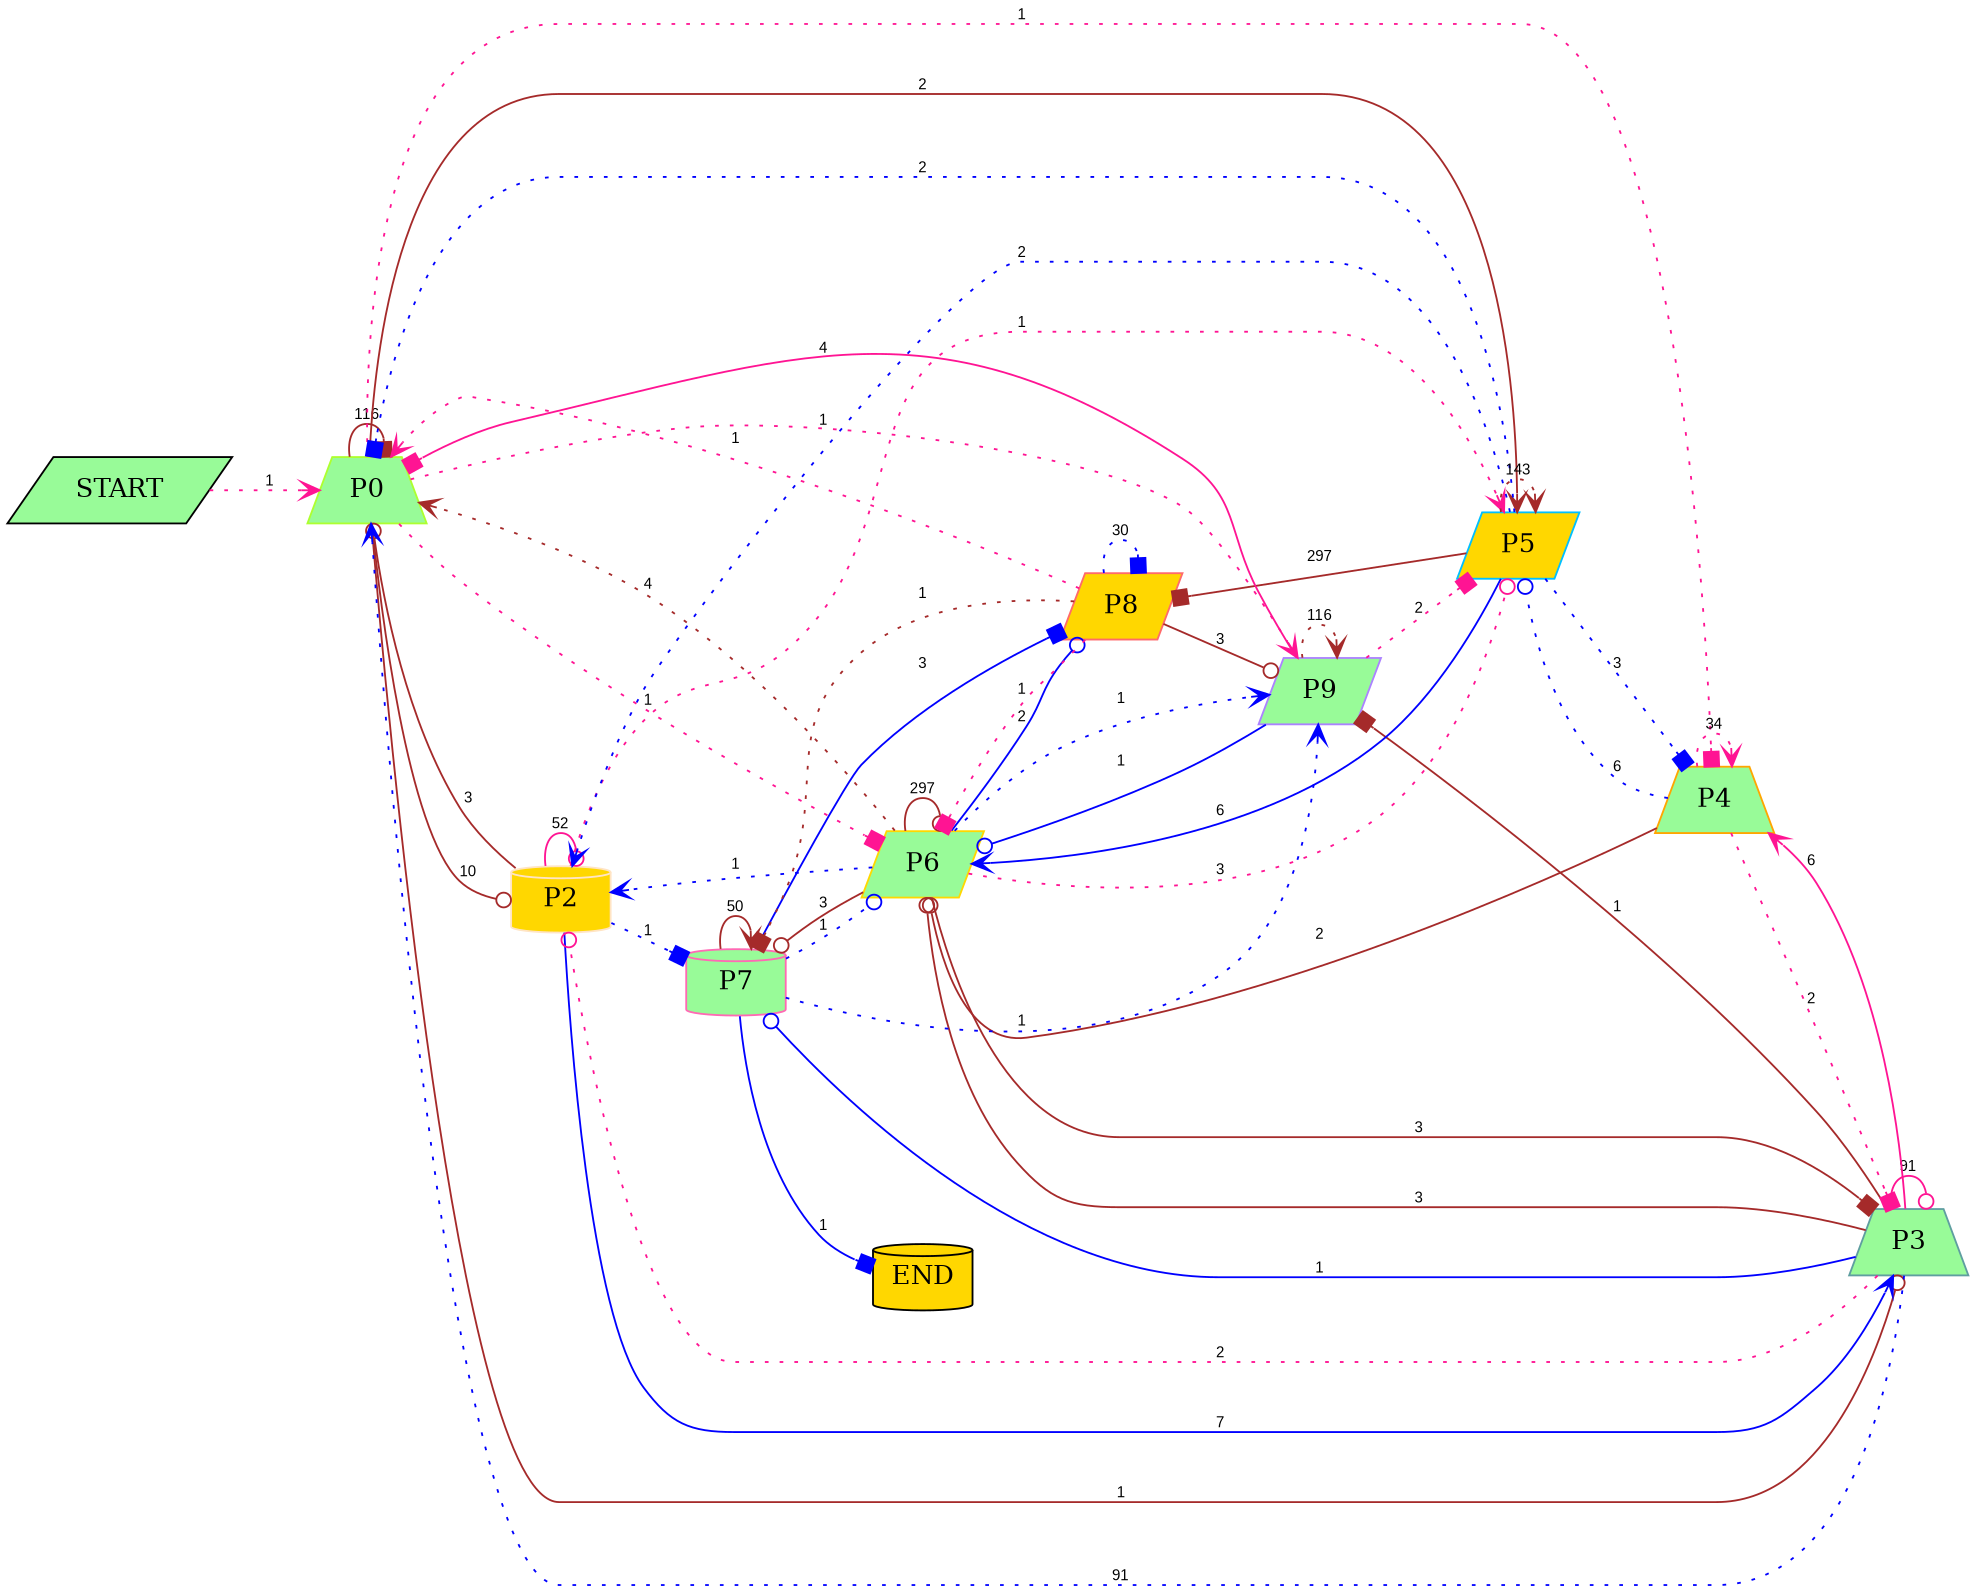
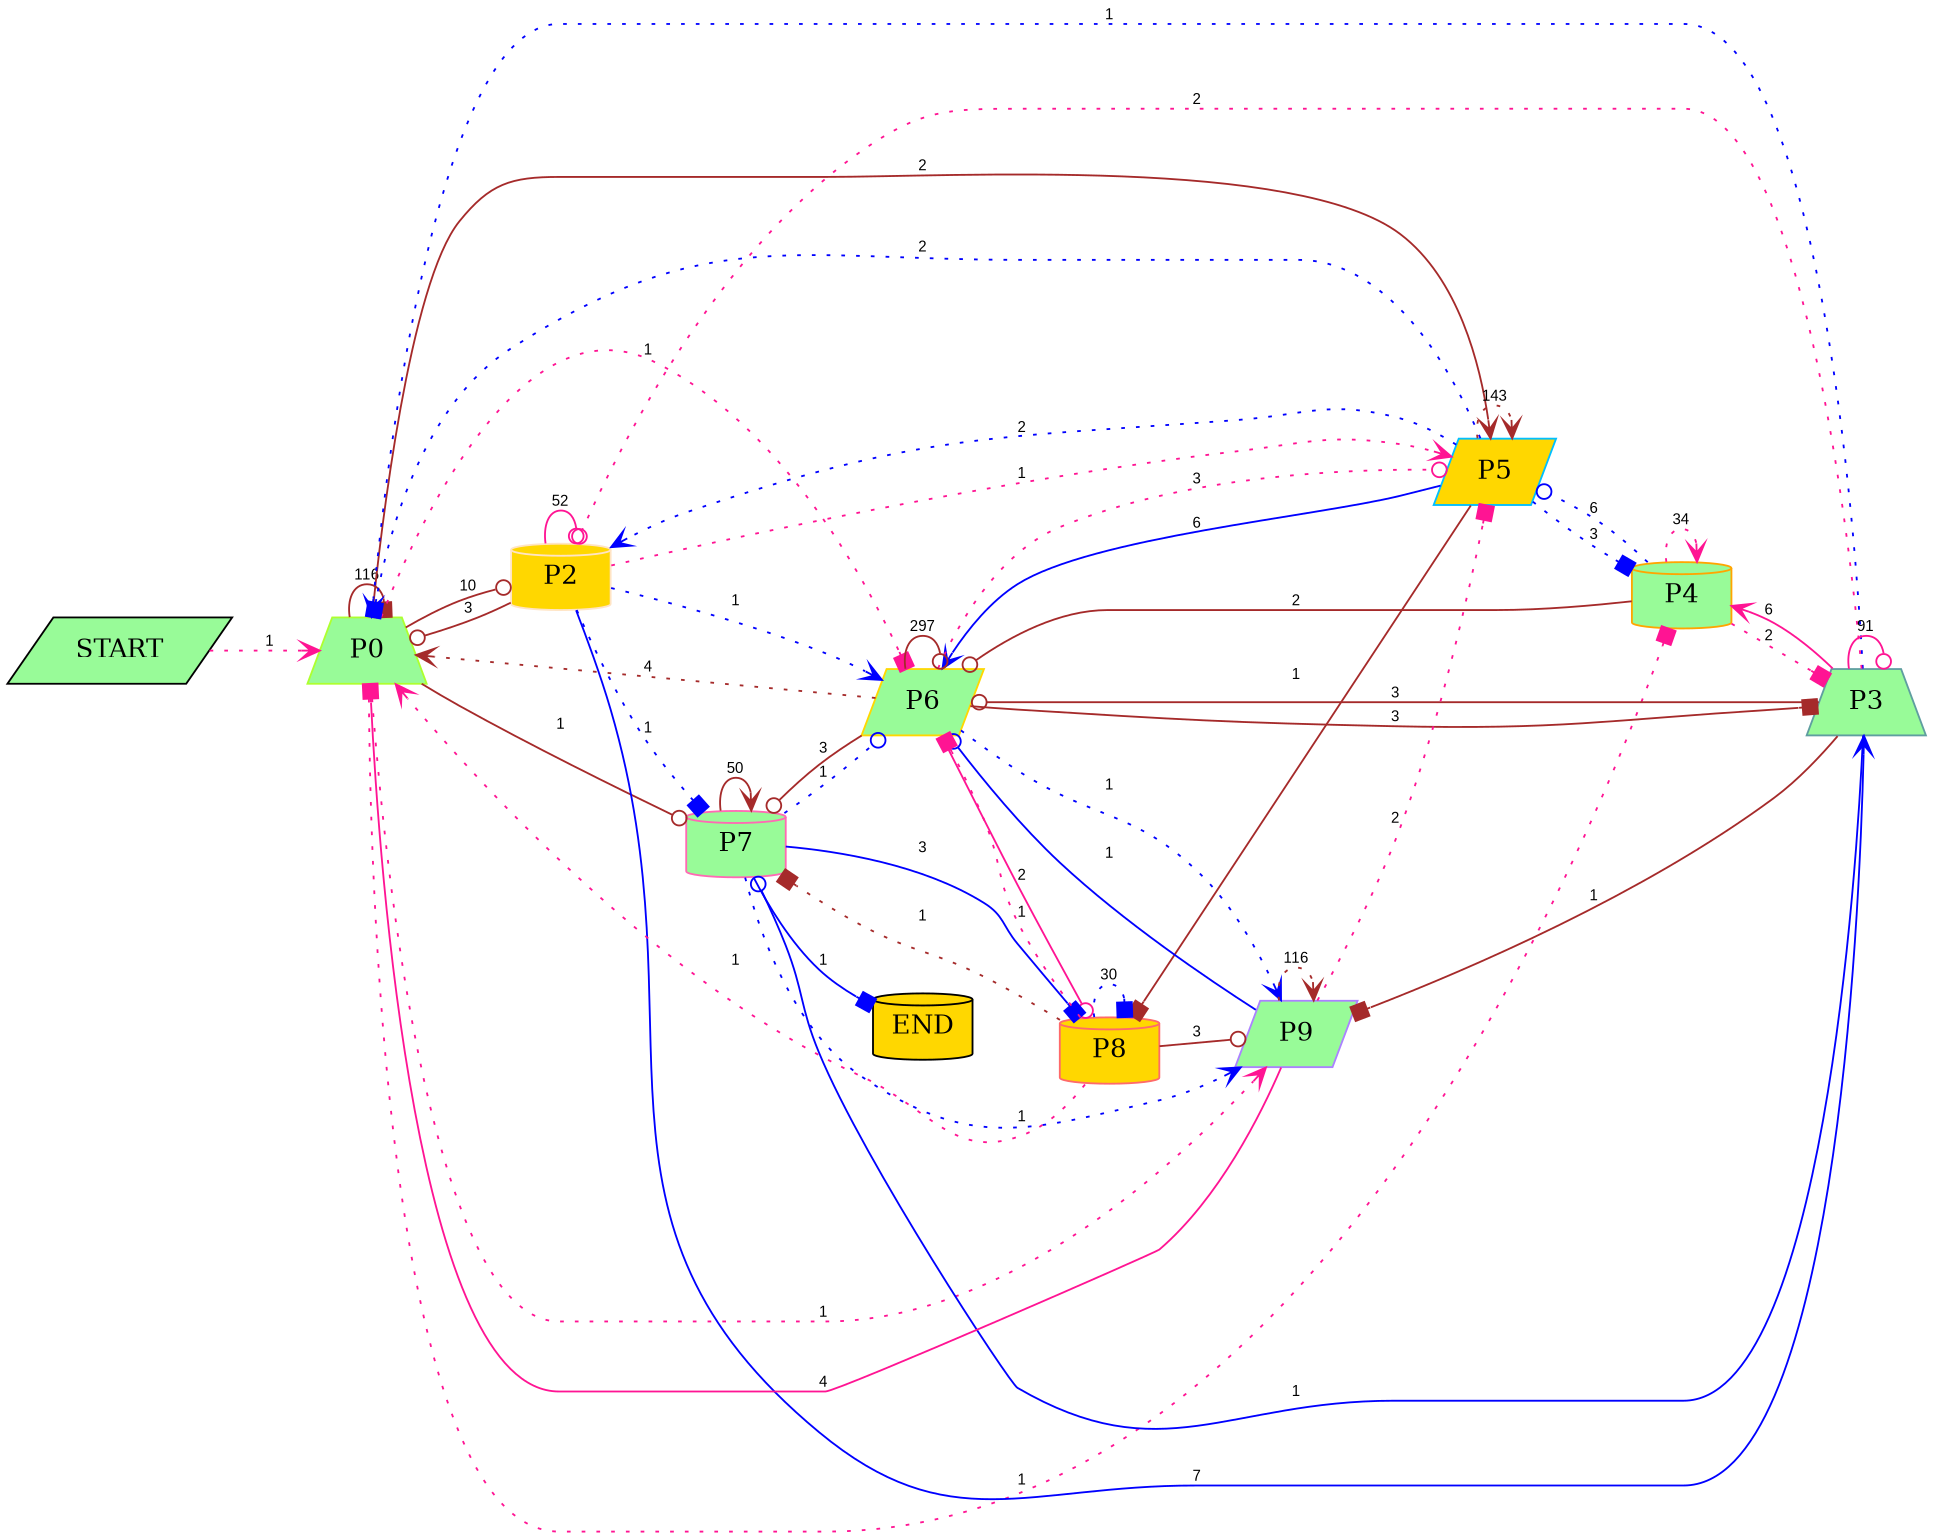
edge "P5" -> "P8": label "297" -> "1"
node "P8": shape parallelogram -> cylinder
edge "P6" -> "P8": color blue -> deeppink
node "P4": shape trapezium -> cylinder
edge "P6" -> "P2": reversed
edge "P0" -> "P3": now "P0" -> "P7"
edge "P3" -> "P0": label "91" -> "1"
